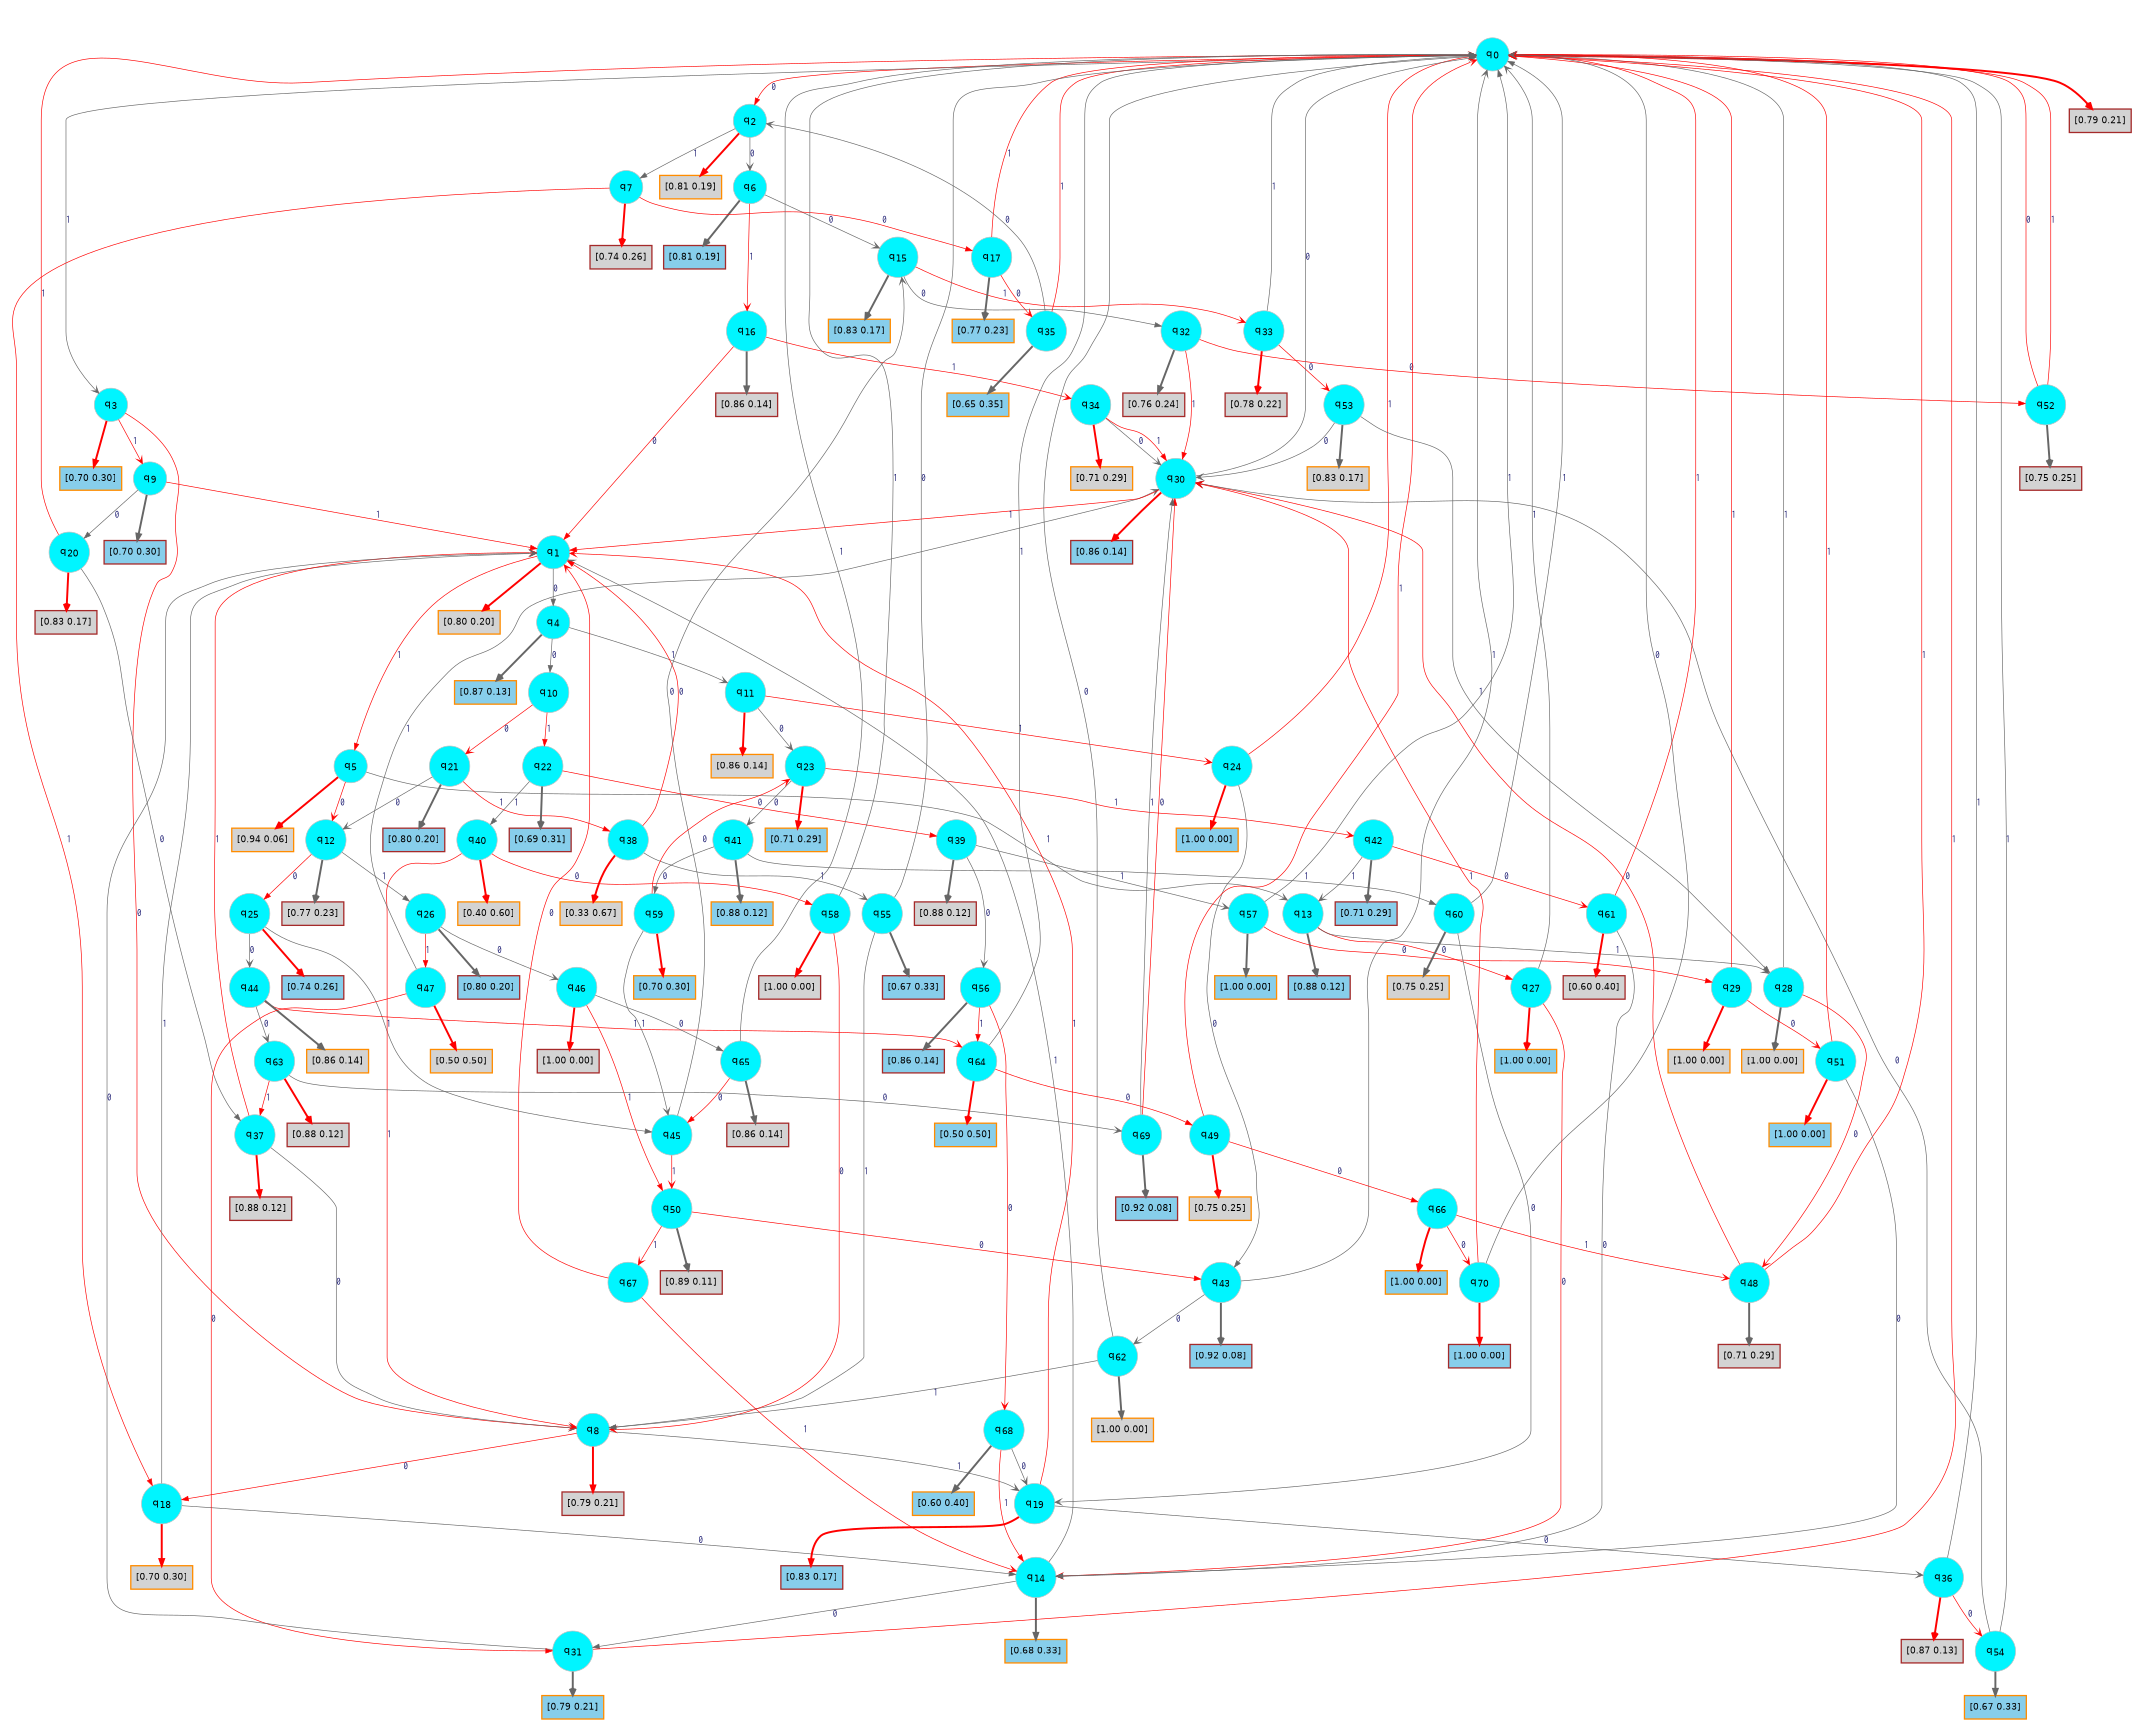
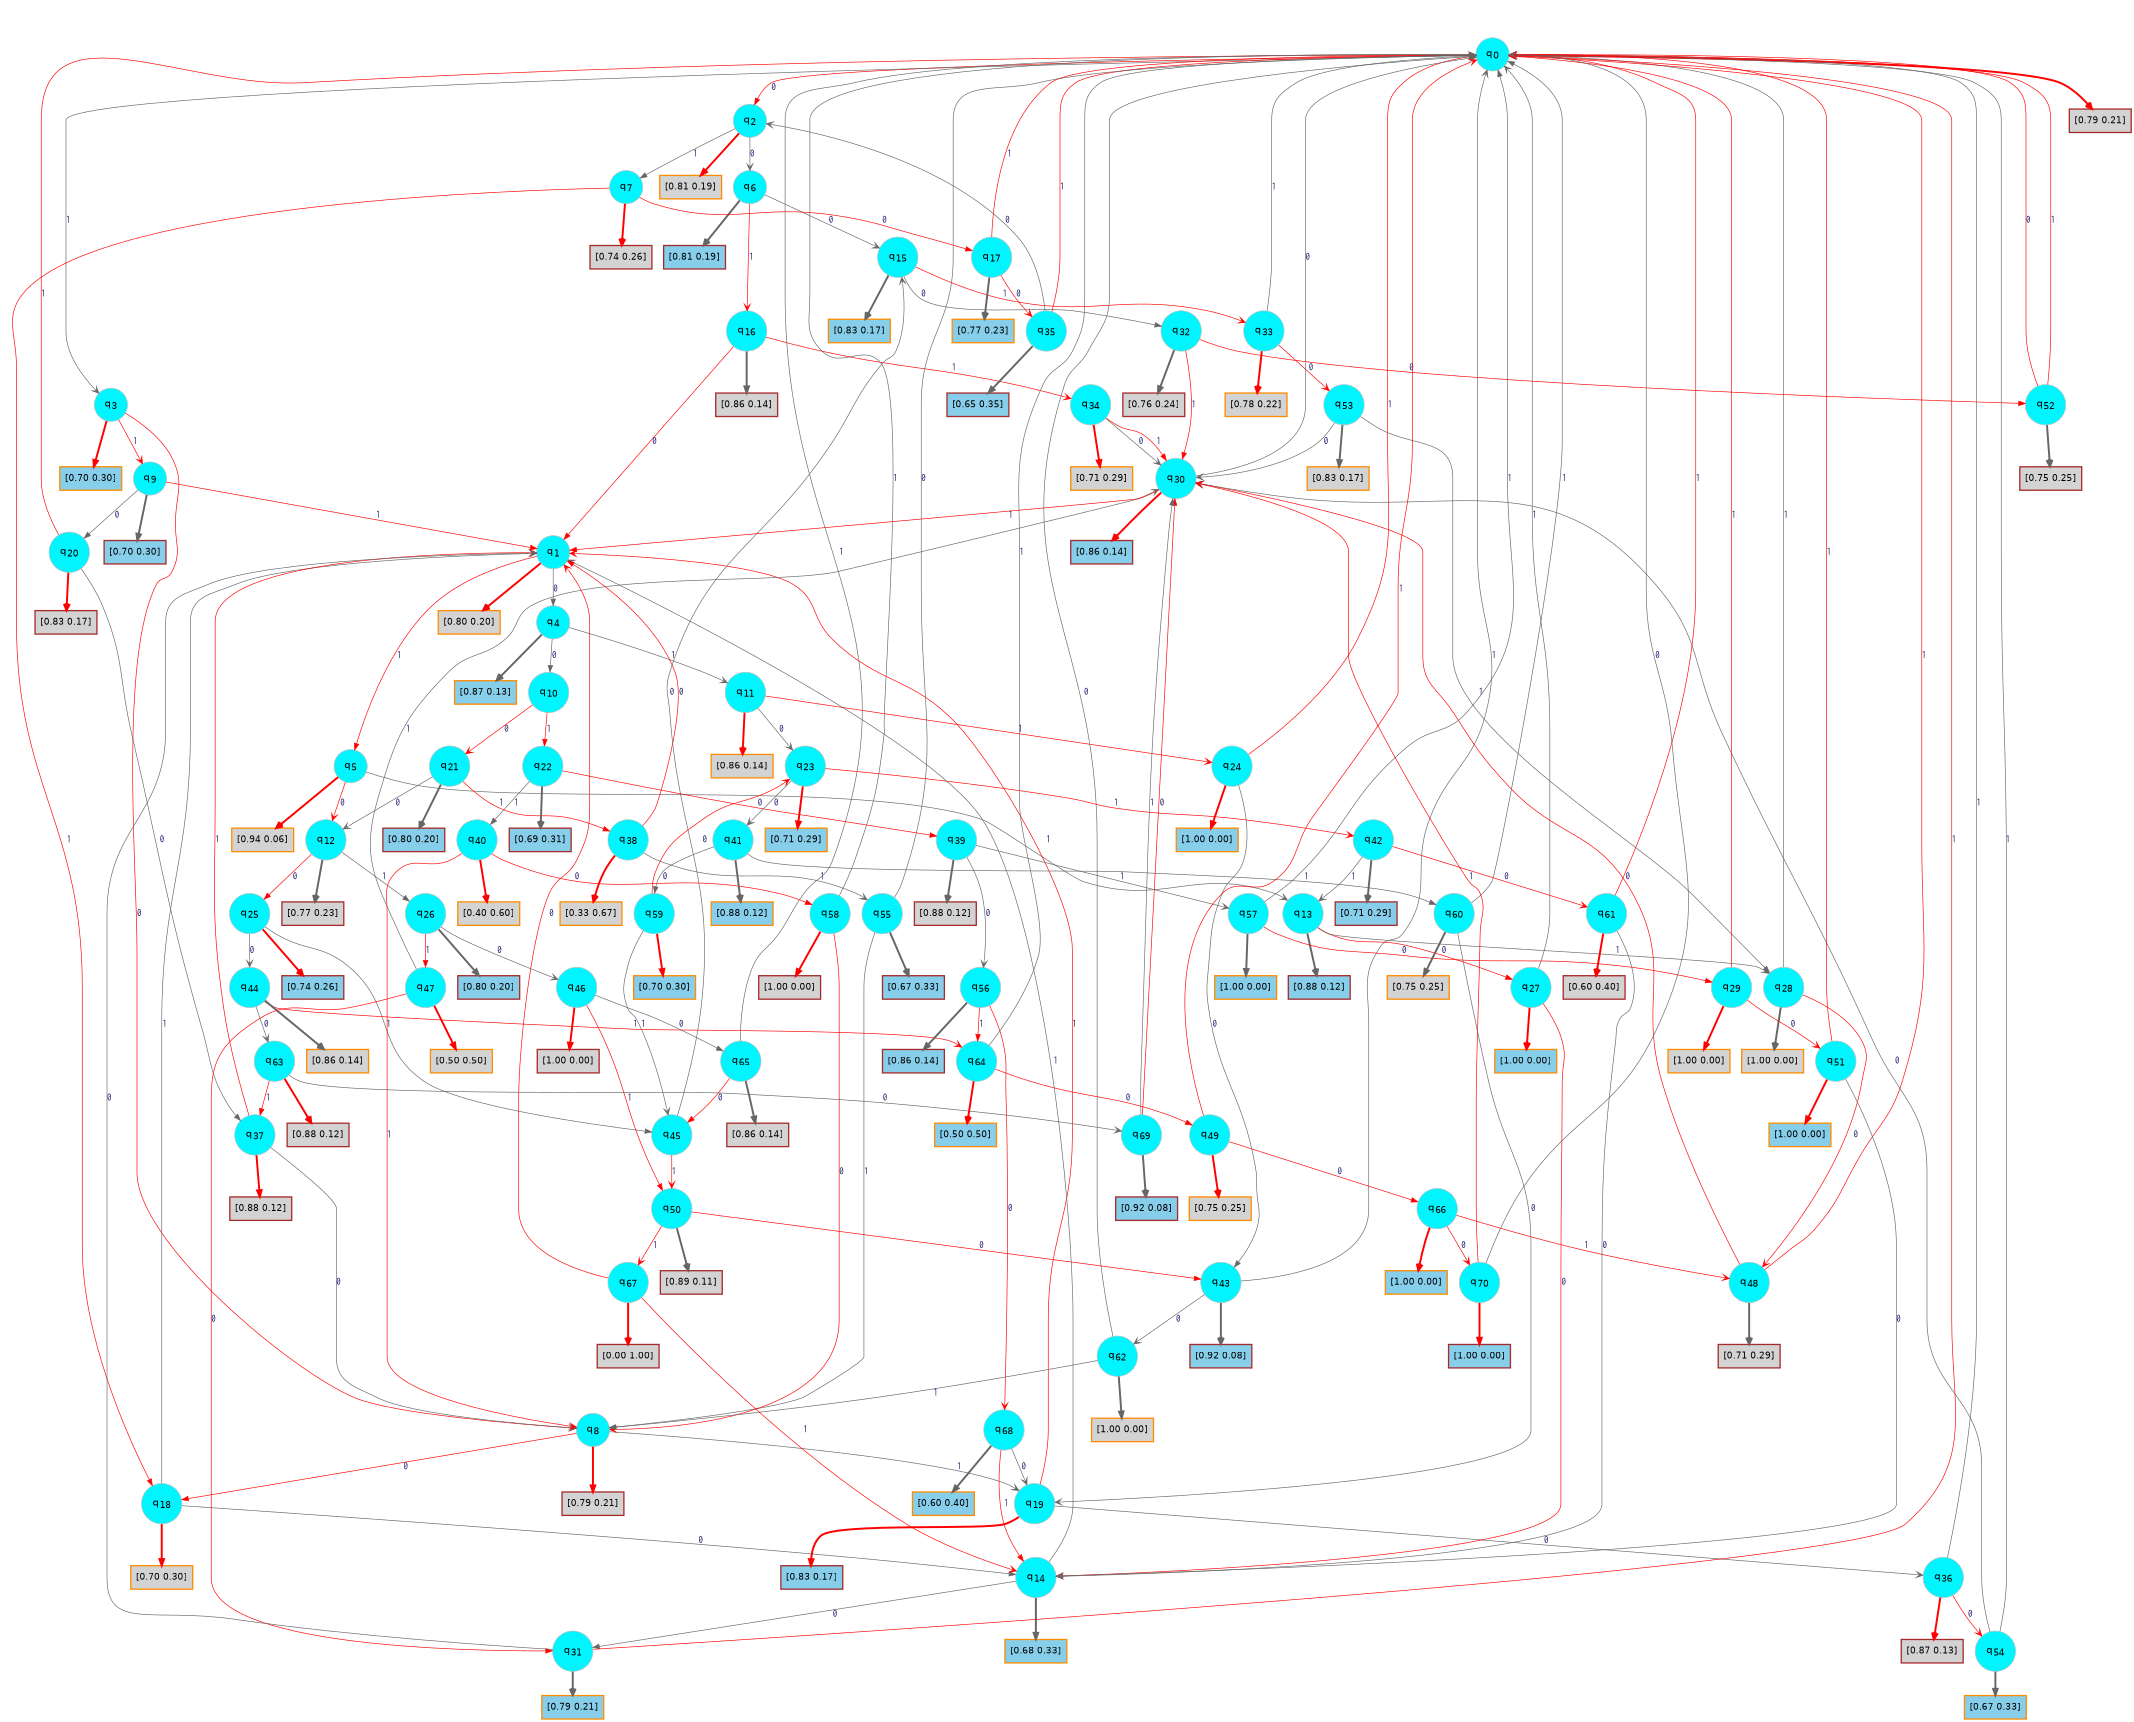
node "[0.65 0.35]": color darkorange -> brown
node "[0.78 0.22]": color brown -> darkorange
node "[0.00 1.00]": added
